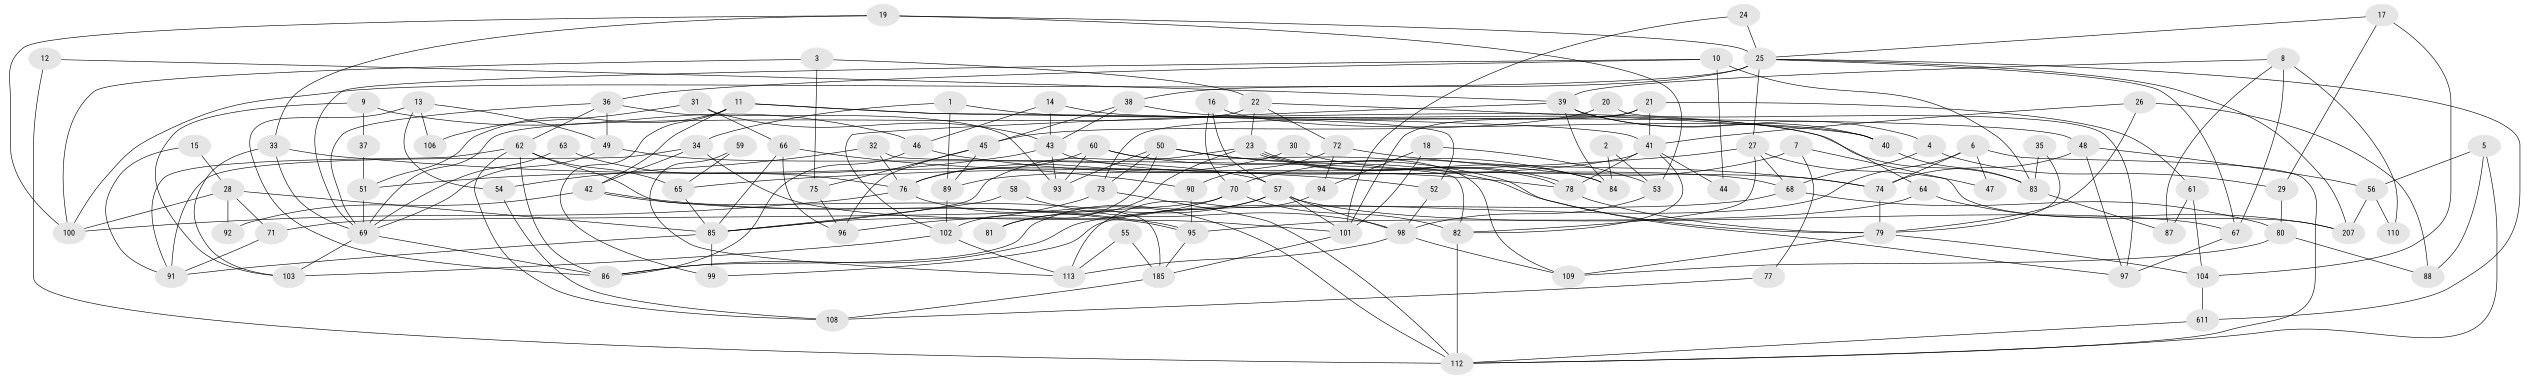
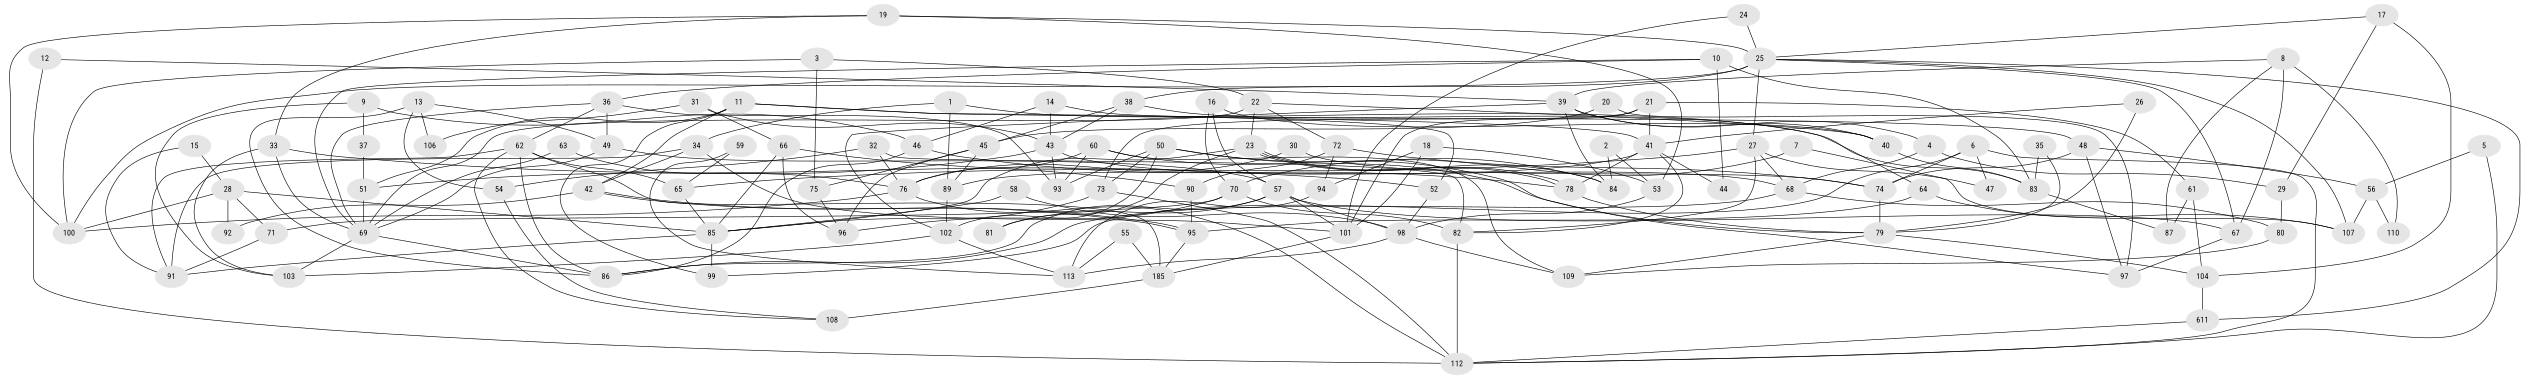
node "207": label "207" -> "107"
node "77": removed
node "88": removed
